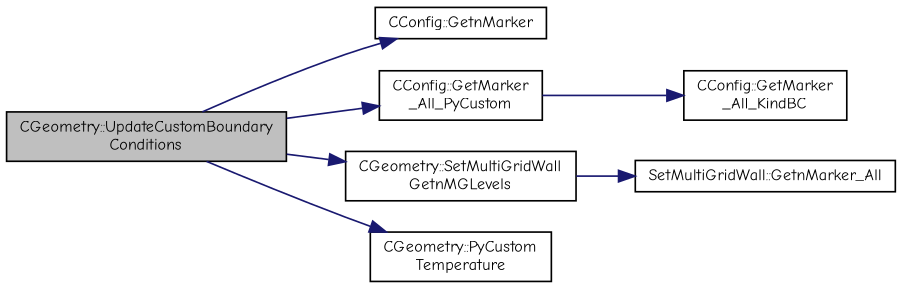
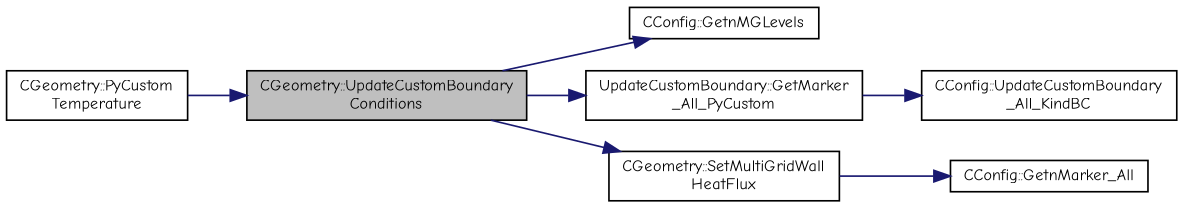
node "CConfig::GetnMarker": label "CConfig::GetnMarker" -> "CConfig::GetnMGLevels"
node "CConfig::GetMarker _All_PyCustom": label "CConfig::GetMarker _All_PyCustom" -> "UpdateCustomBoundary::GetMarker _All_PyCustom"
node "CConfig::GetMarker _All_KindBC": label "CConfig::GetMarker _All_KindBC" -> "CConfig::UpdateCustomBoundary _All_KindBC"
node "CGeometry::SetMultiGridWall GetnMGLevels": label "CGeometry::SetMultiGridWall GetnMGLevels" -> "CGeometry::SetMultiGridWall HeatFlux"
node "SetMultiGridWall::GetnMarker_All": label "SetMultiGridWall::GetnMarker_All" -> "CConfig::GetnMarker_All"
edge "CGeometry::UpdateCustomBoundary Conditions" -> "CGeometry::PyCustom Temperature": reversed
